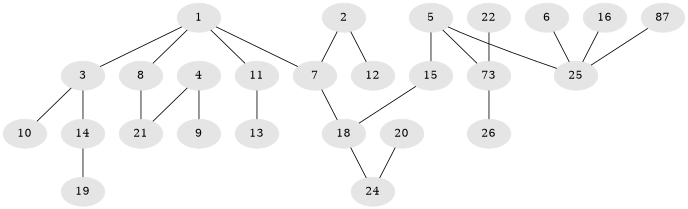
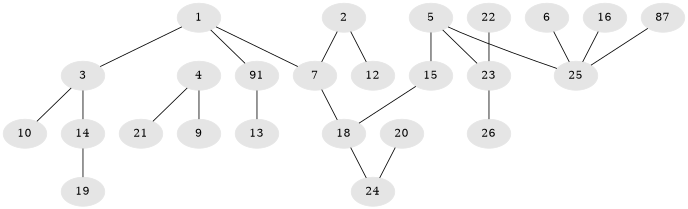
node "8": removed
node "11": label "11" -> "91"
node "73": label "73" -> "23"
